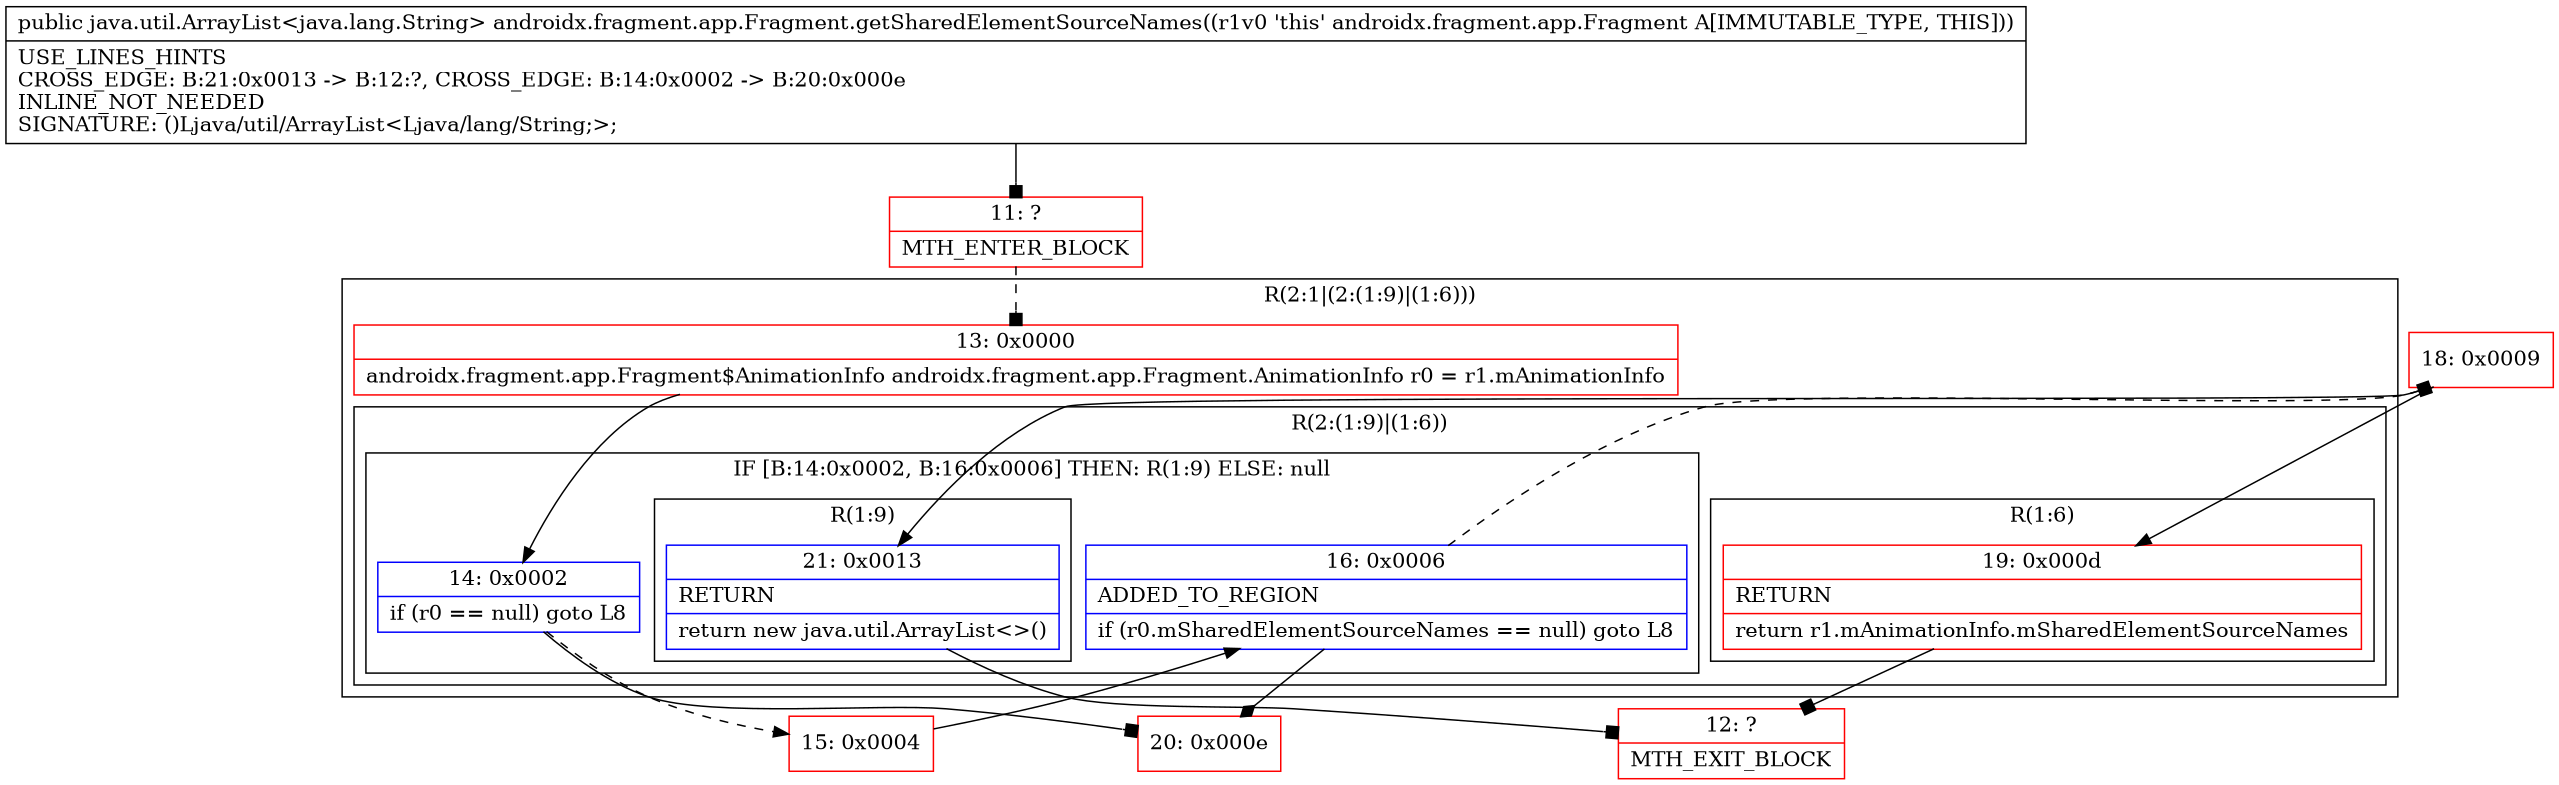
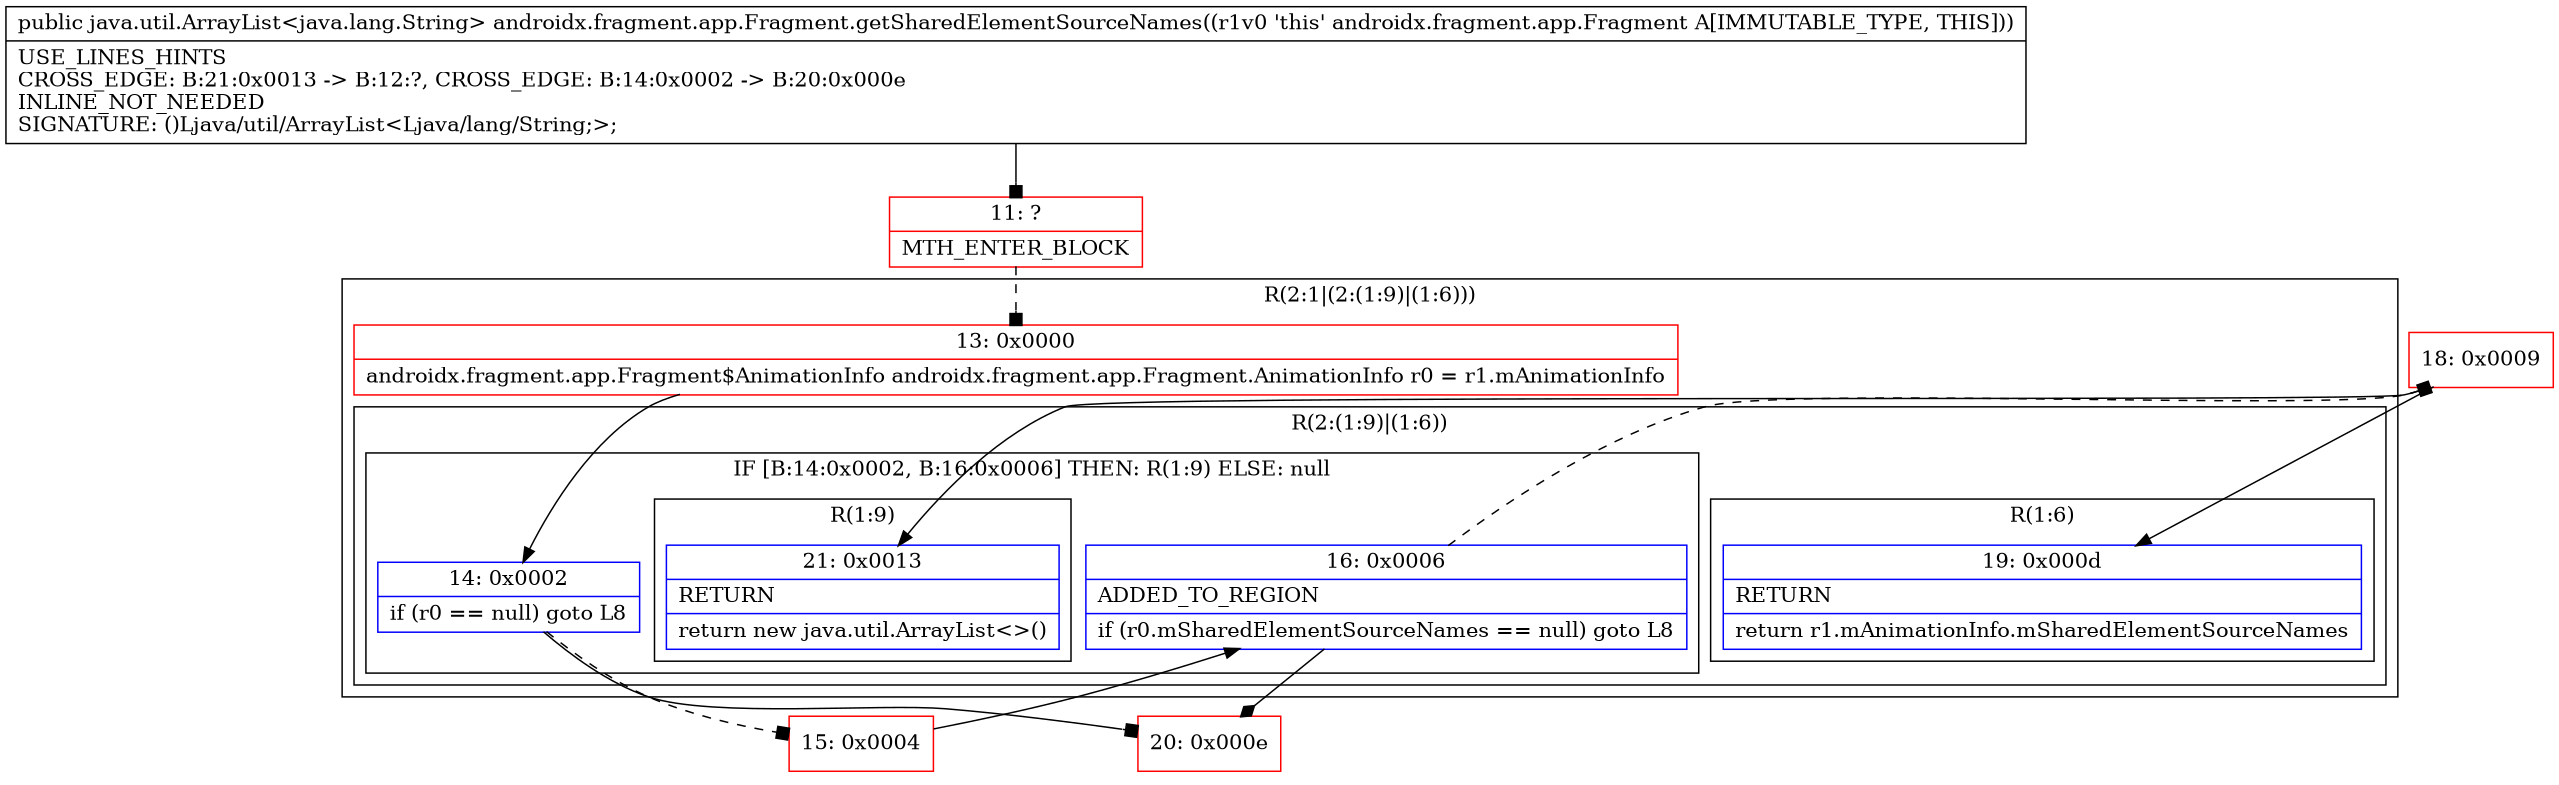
node "19: 0x000d": color red -> blue
edge "14: 0x0002" -> "15: 0x0004": arrowhead normal -> box
node "12: ?": removed
